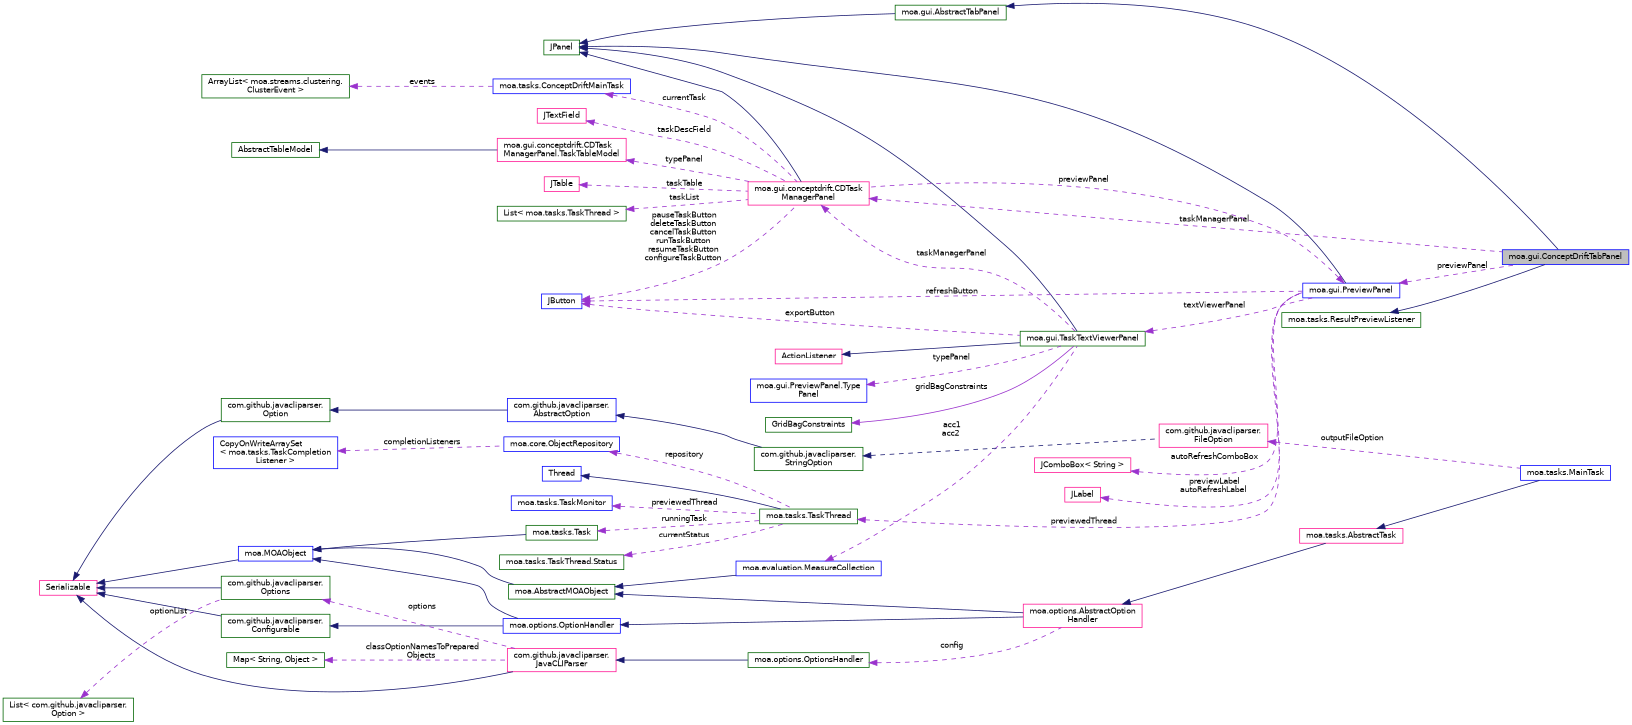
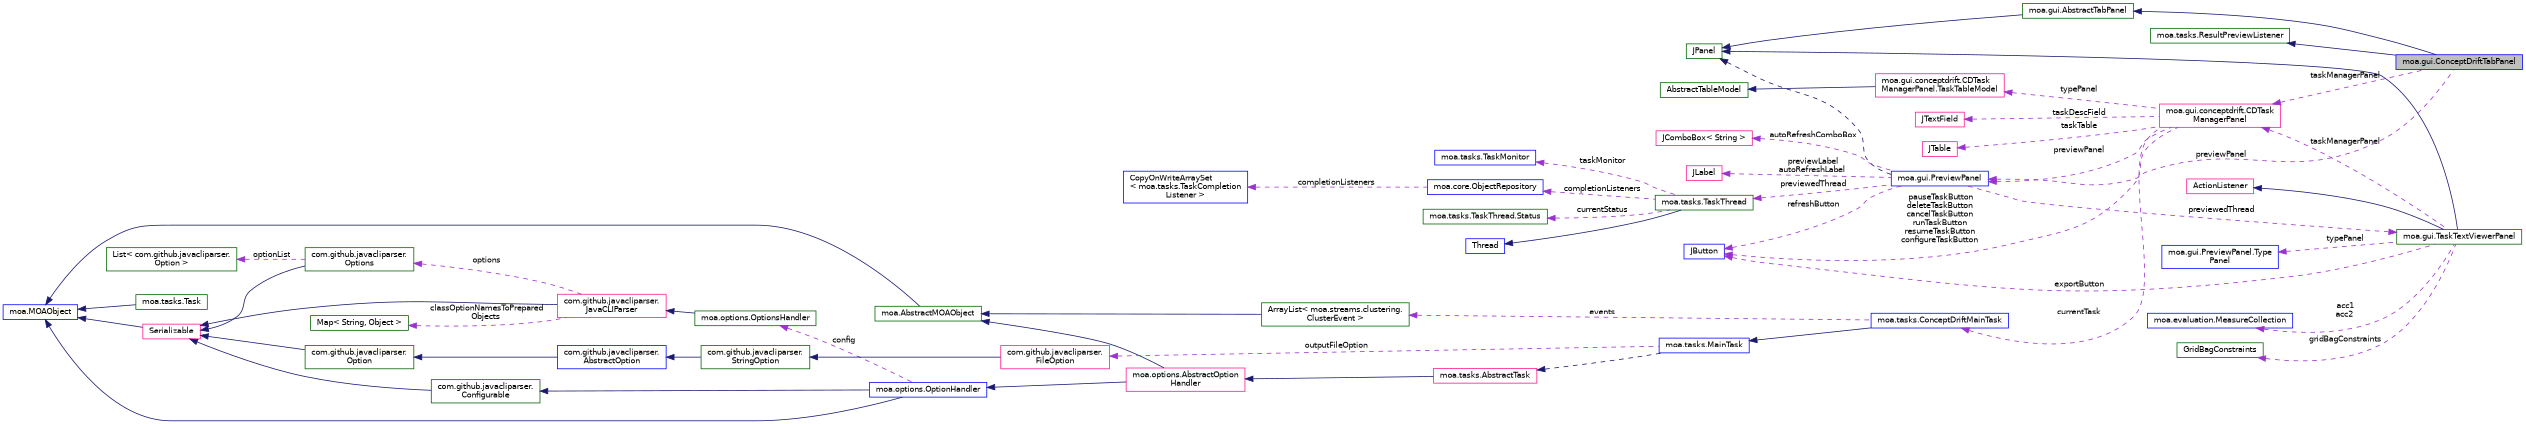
edge "moa.gui.conceptdrift.CDTask ManagerPanel" -> "JPanel": removed
edge "moa.gui.PreviewPanel" -> "JPanel": style solid -> dashed
node "List< moa.tasks.TaskThread >": removed
edge "moa.gui.PreviewPanel" -> "moa.gui.TaskTextViewerPanel": label " textViewerPanel" -> " previewedThread"
edge "moa.tasks.ConceptDriftMainTask" -> "moa.tasks.MainTask": added
edge "moa.gui.TaskTextViewerPanel" -> "GridBagConstraints": style solid -> dashed
edge "com.github.javacliparser. FileOption" -> "com.github.javacliparser. StringOption": style dashed -> solid
edge "moa.tasks.TaskThread" -> "moa.core.ObjectRepository": label " repository" -> " completionListeners"
edge "moa.tasks.TaskThread" -> "moa.tasks.TaskMonitor": label " previewedThread" -> " taskMonitor"
edge "moa.tasks.MainTask" -> "moa.tasks.AbstractTask": style solid -> dashed
edge "moa.tasks.TaskThread" -> "moa.tasks.Task": removed, label "runningTask"
edge "moa.MOAObject" -> "Serializable": reversed
edge "moa.evaluation.MeasureCollection" -> "moa.AbstractMOAObject": now "ArrayList< moa.streams.clustering. ClusterEvent >" -> "moa.AbstractMOAObject"
edge "moa.options.AbstractOption Handler" -> "moa.options.OptionsHandler": now "moa.options.OptionHandler" -> "moa.options.OptionsHandler"
